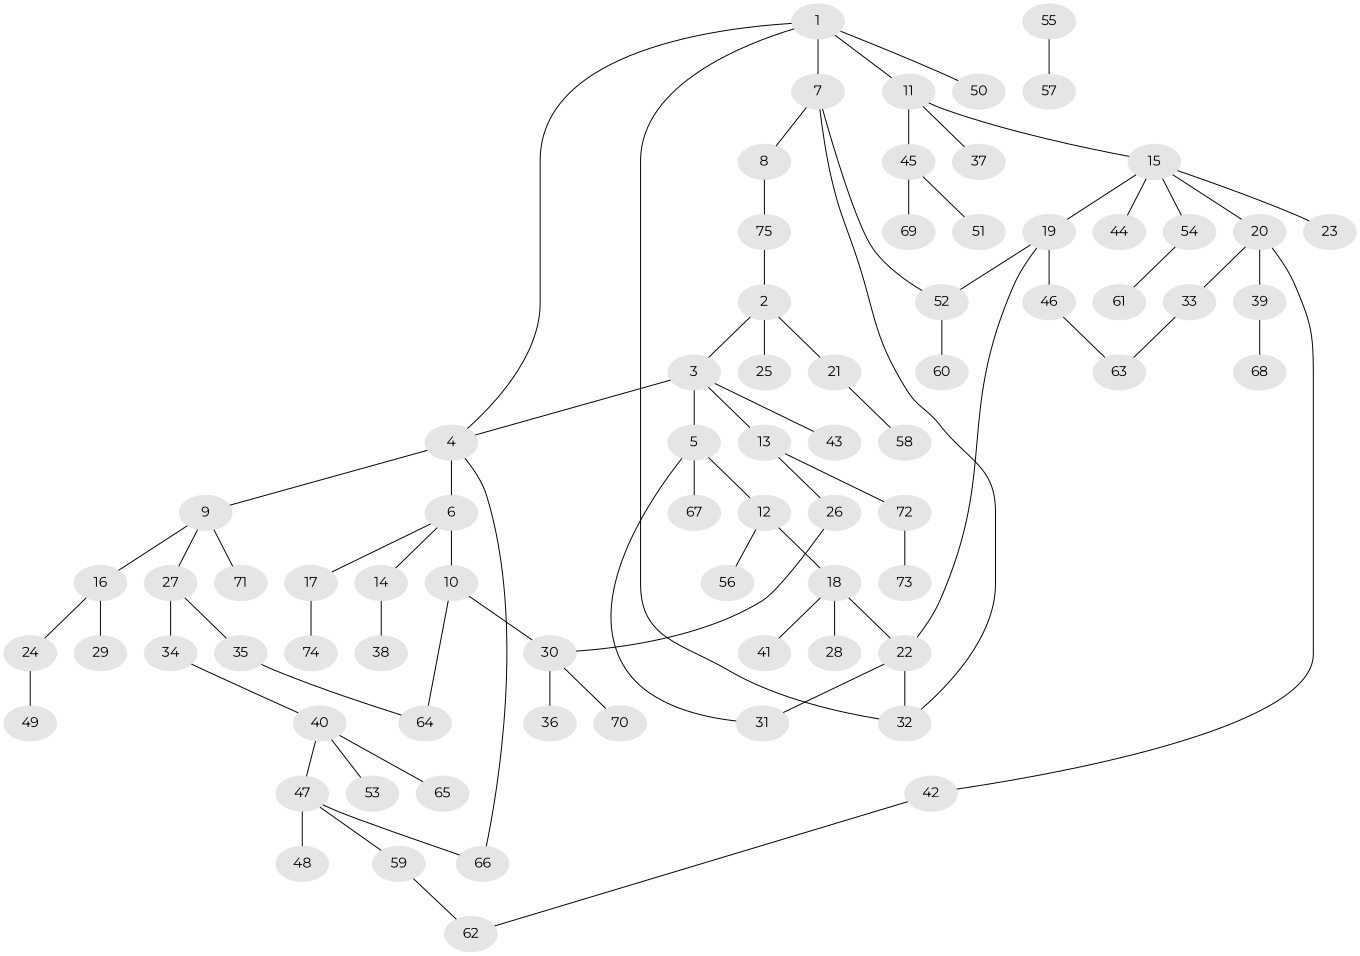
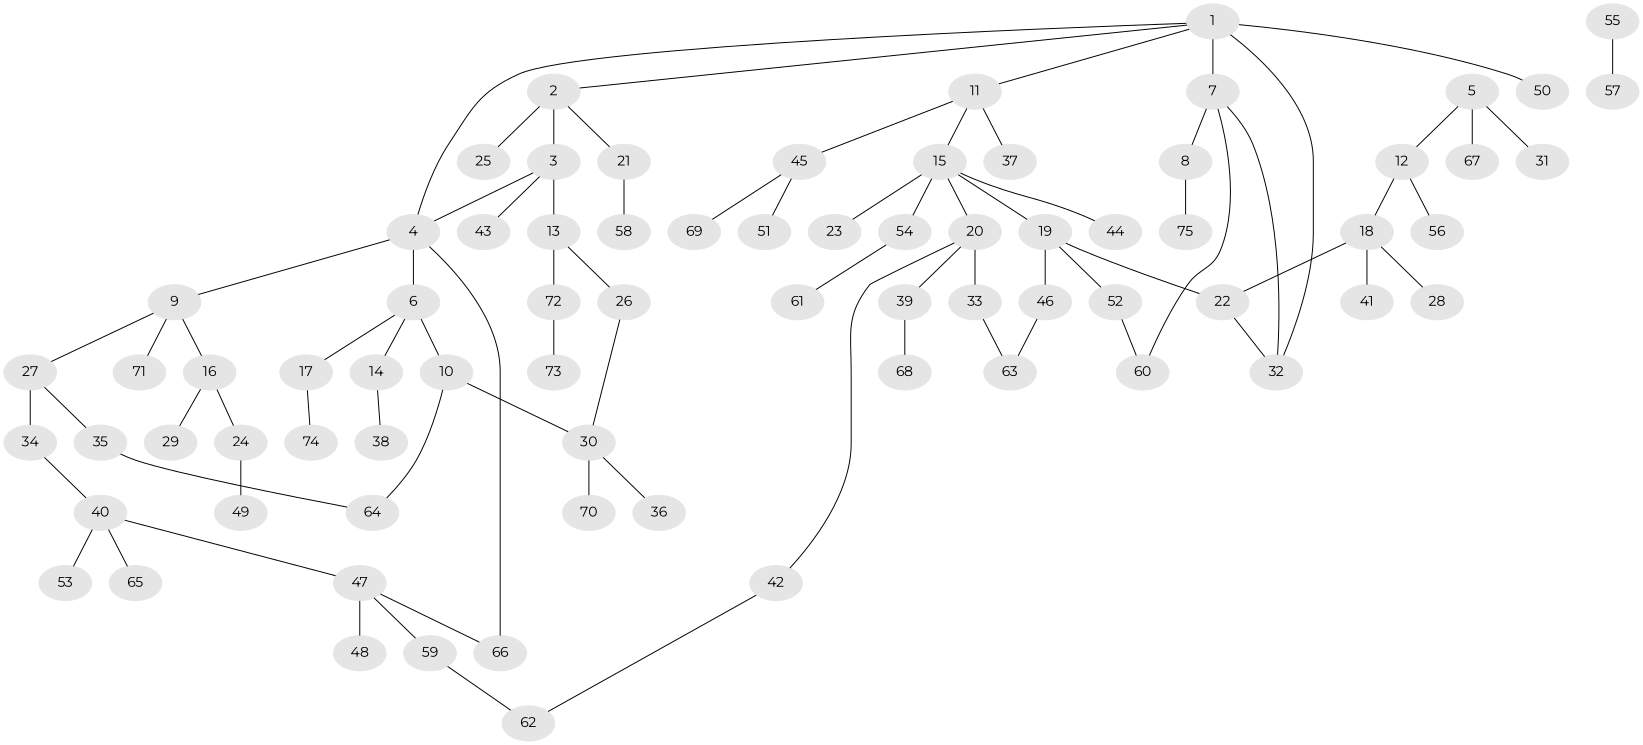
edge "7" -- "52": now "7" -- "60"
edge "75" -- "2": now "1" -- "2"
edge "3" -- "5": removed
edge "22" -- "31": removed
